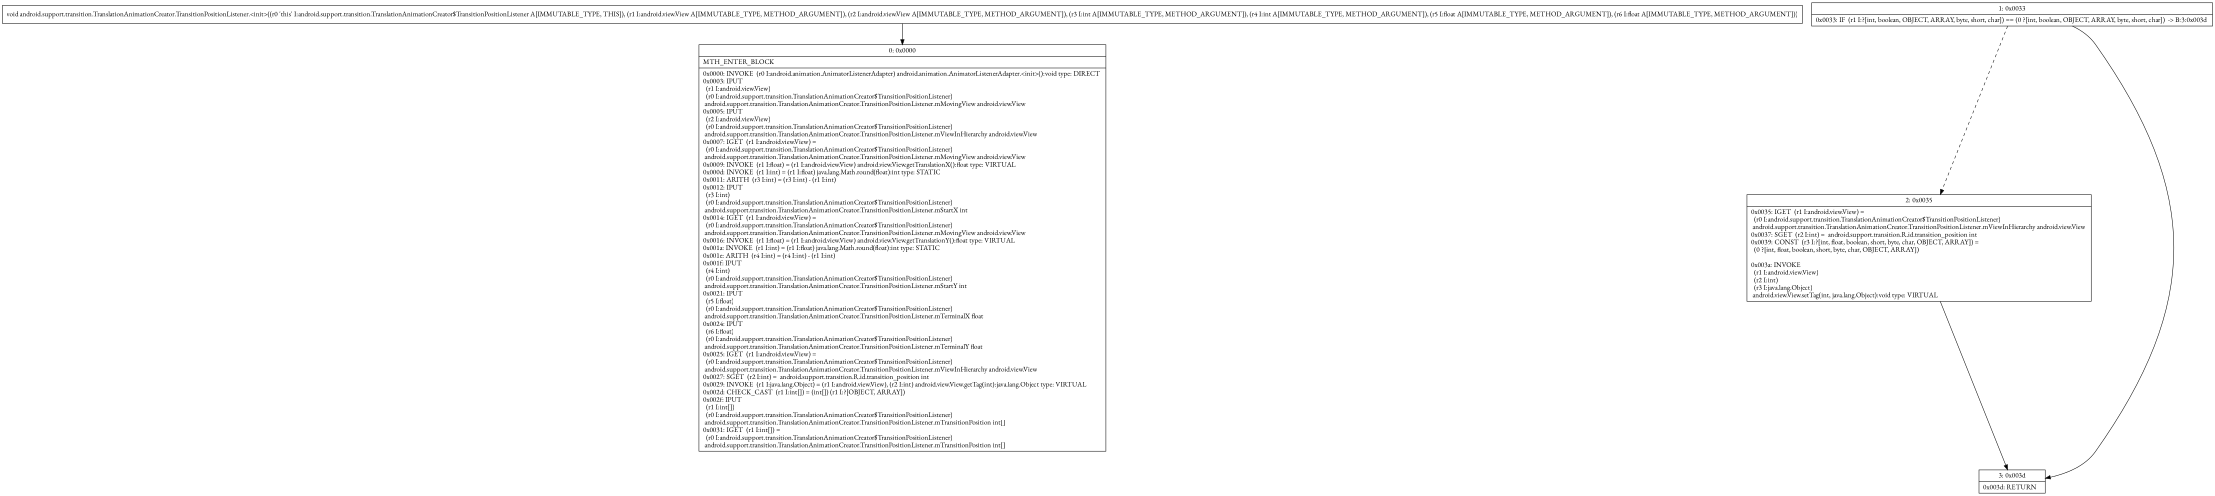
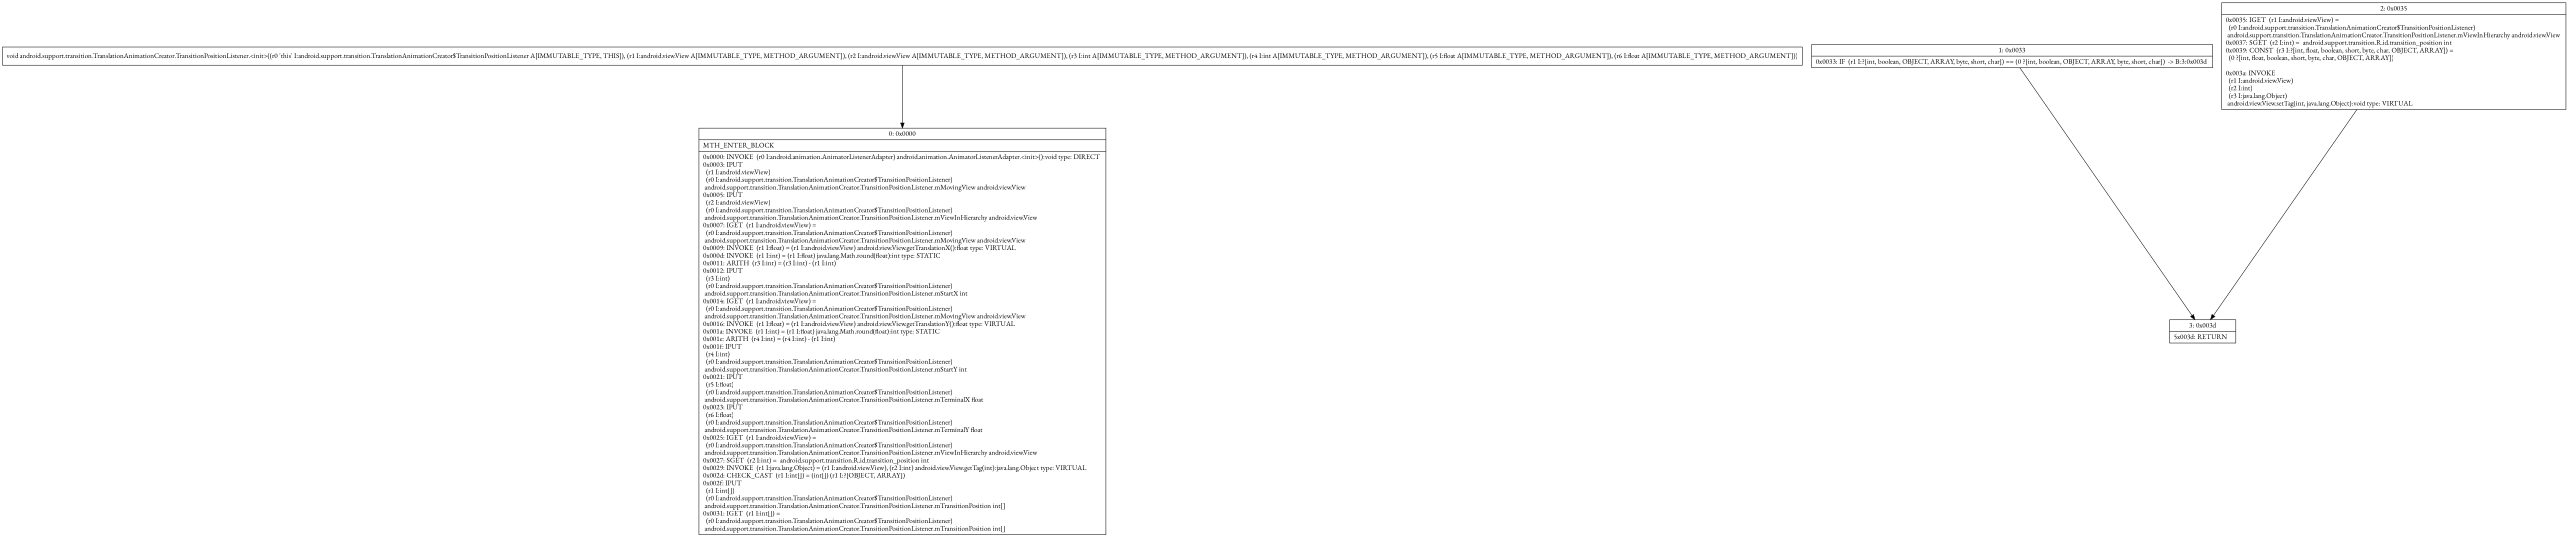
edge "1: 0x0033" -> "2: 0x0035": removed
node "0: 0x0000": text "0x0024: IPUT" -> "0x0023: IPUT"
node "3: 0x003d": text "0x003d: RETURN" -> "5x003d: RETURN"
